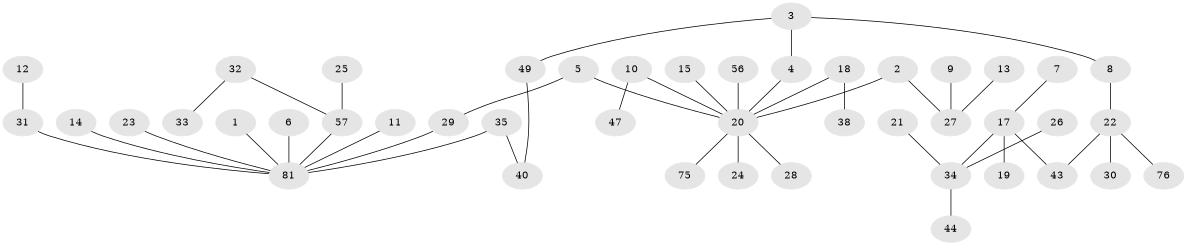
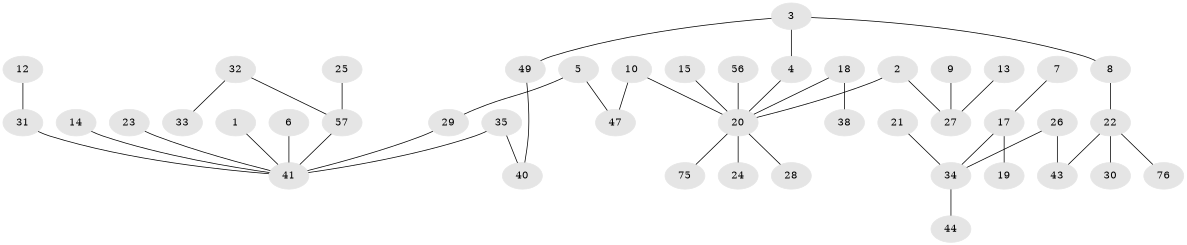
edge "5" -- "20": now "5" -- "47"
node "11": removed
edge "17" -- "43": now "26" -- "43"
node "81": label "81" -> "41"
